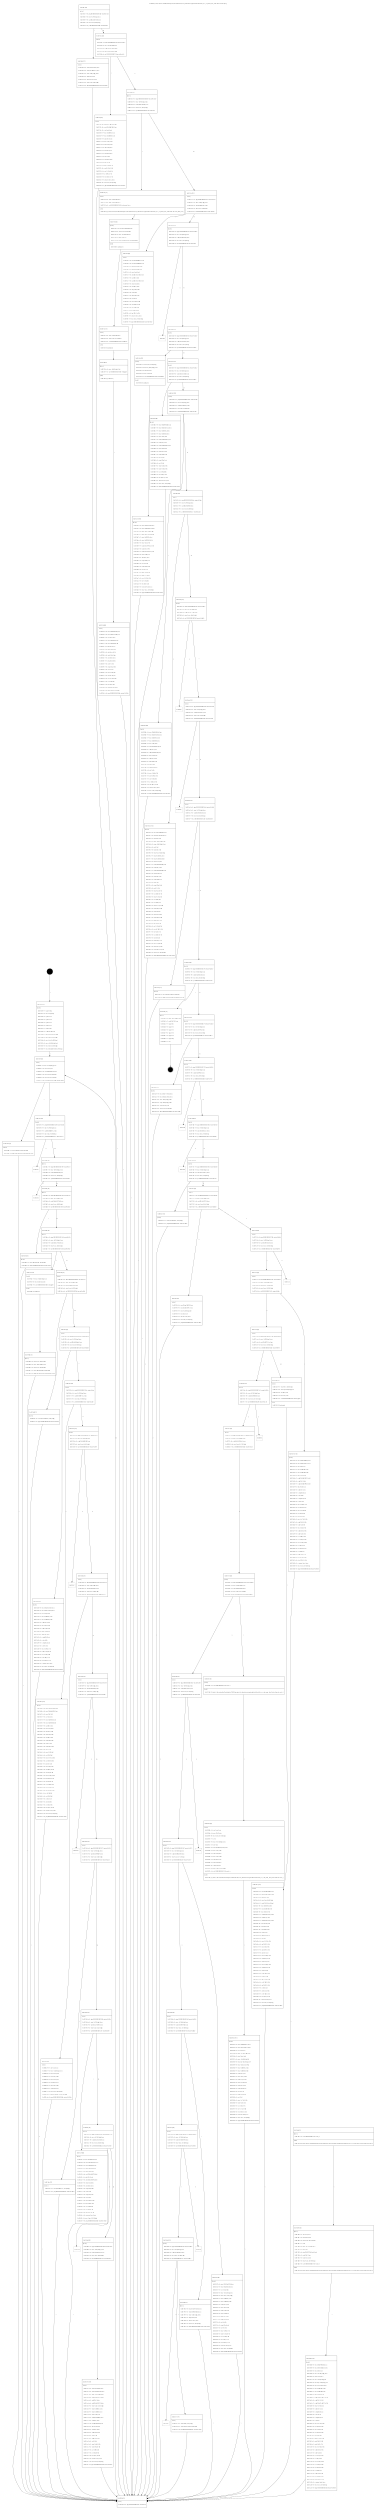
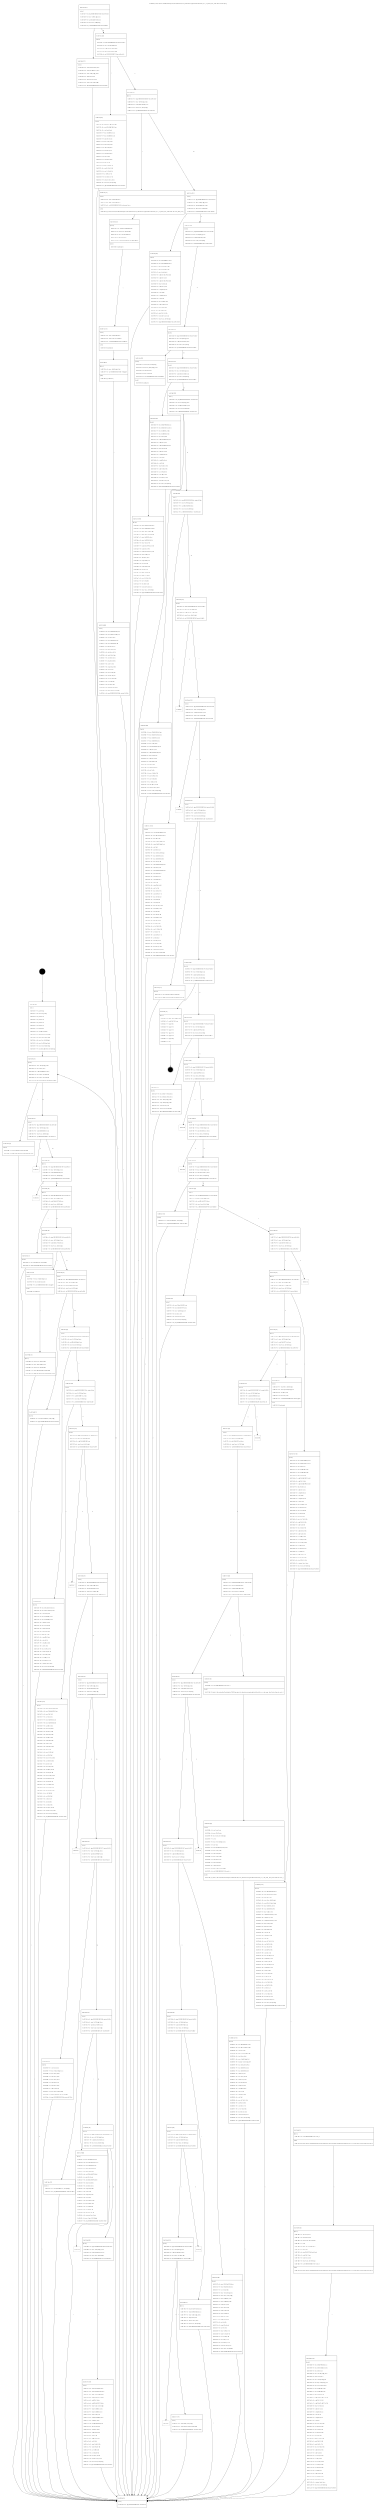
node "0x4019bf": removed
